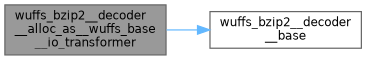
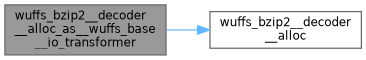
node "wuffs_bzip2__decoder __base": label "wuffs_bzip2__decoder __base" -> "wuffs_bzip2__decoder __alloc"
